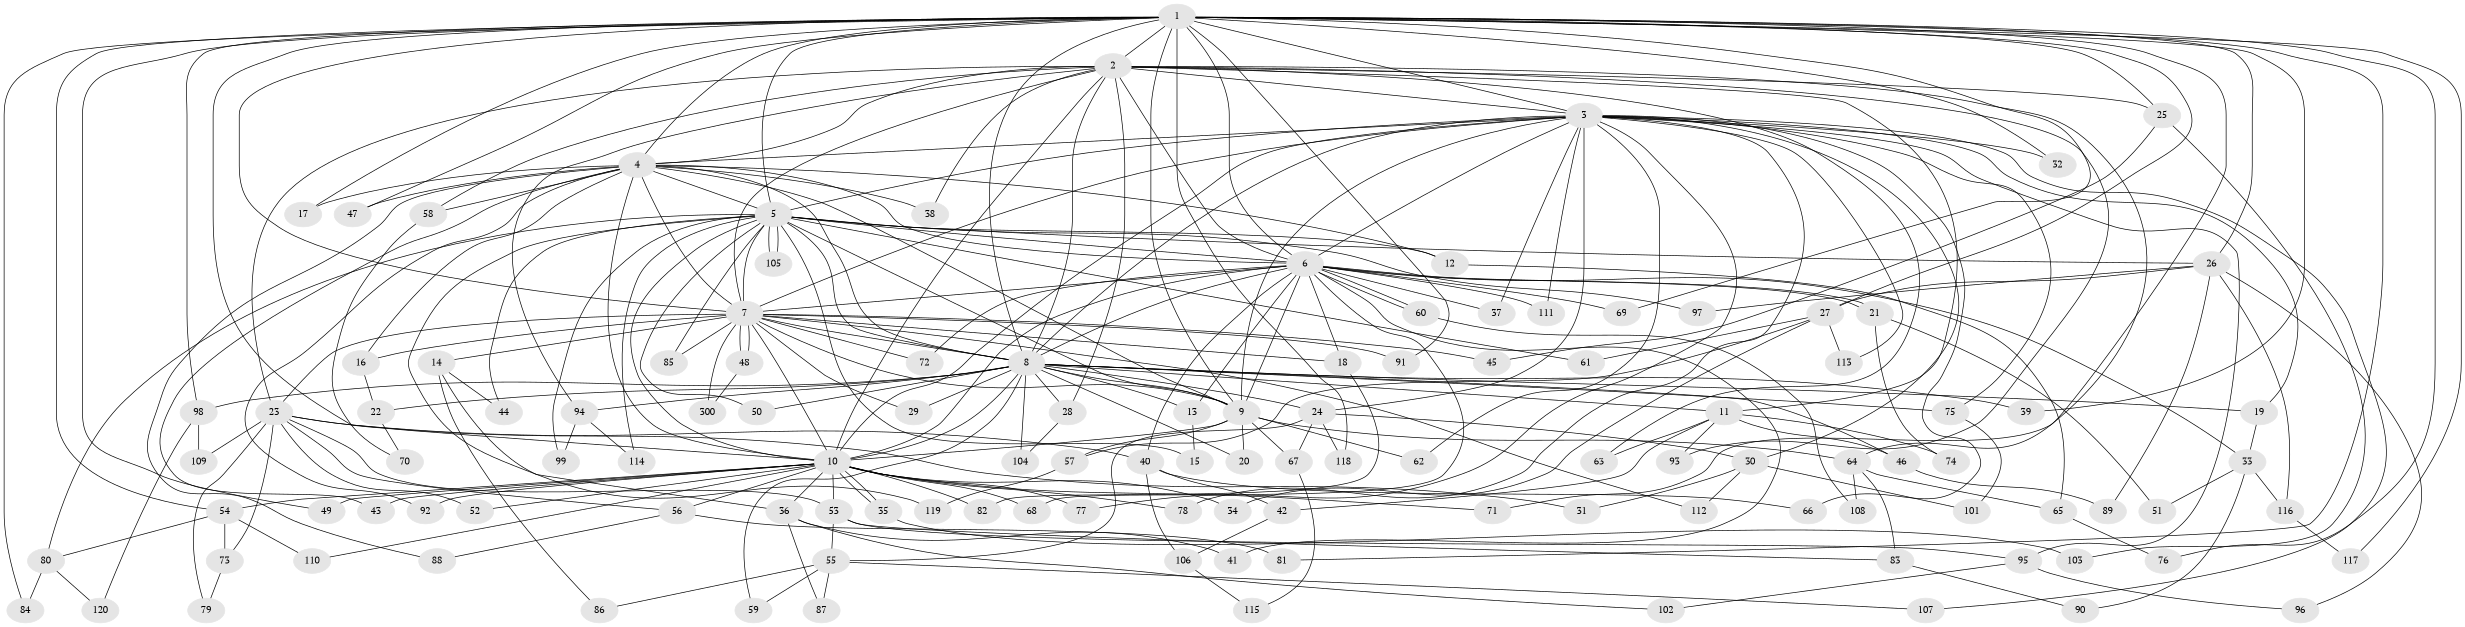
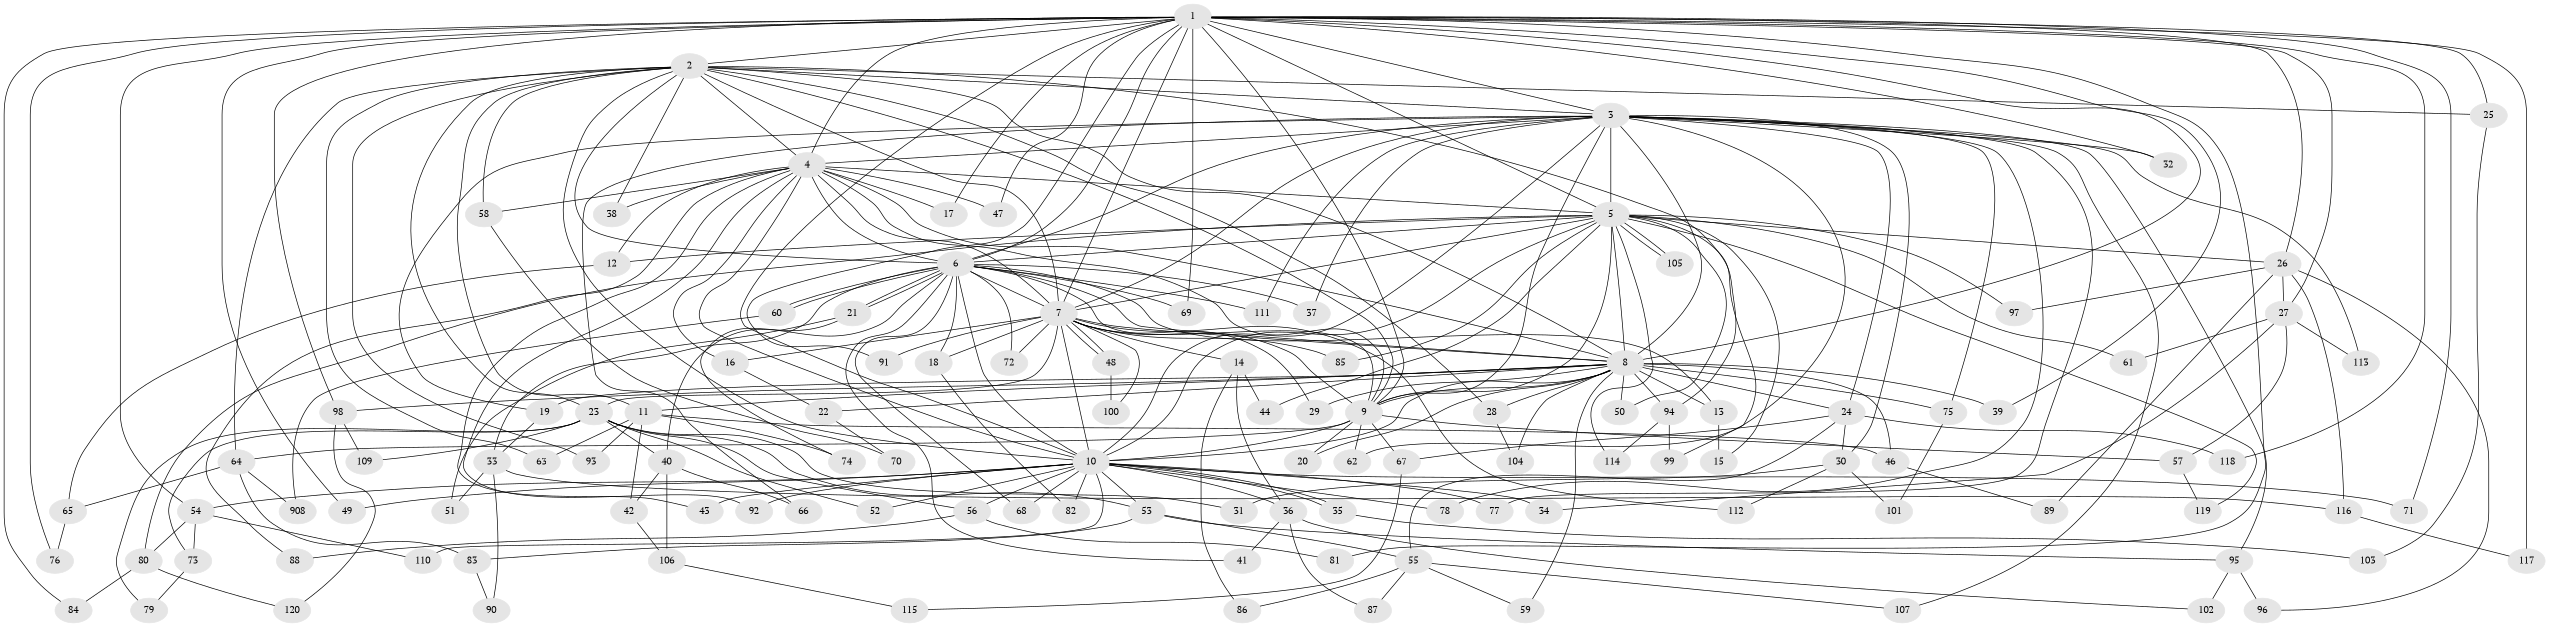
edge "2" -- "9": added
node "45": removed
node "300": label "300" -> "100"
node "108": label "108" -> "908"
